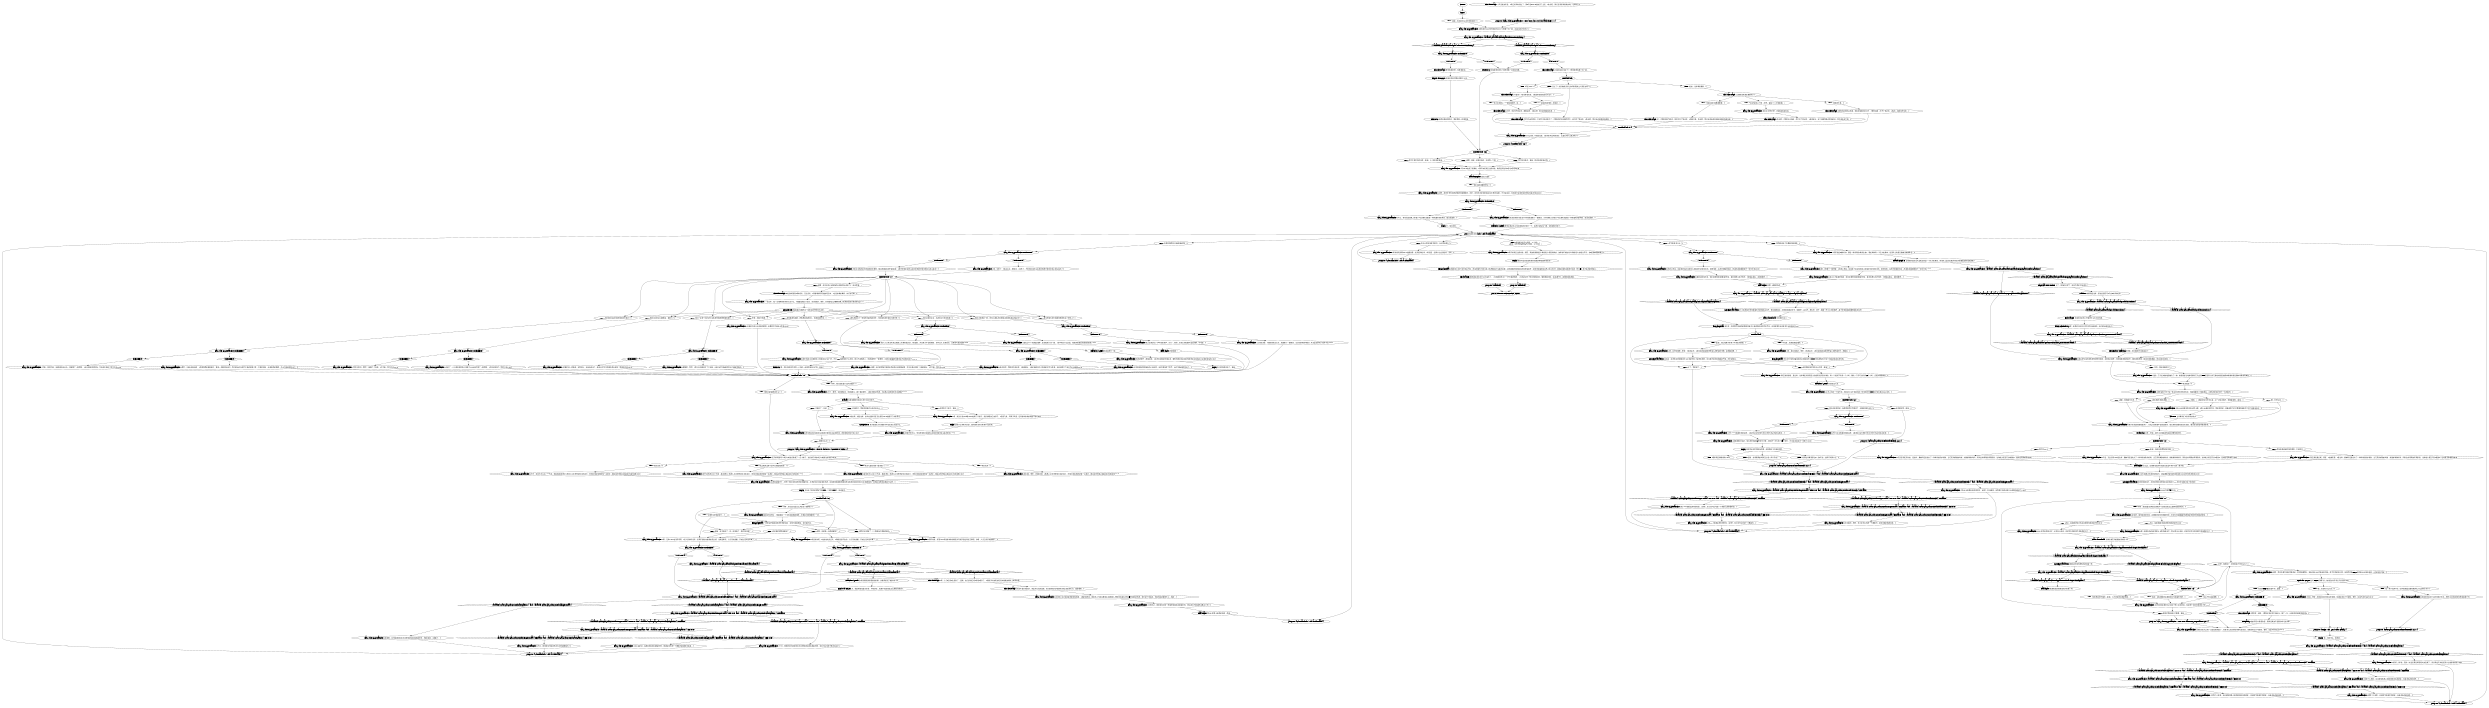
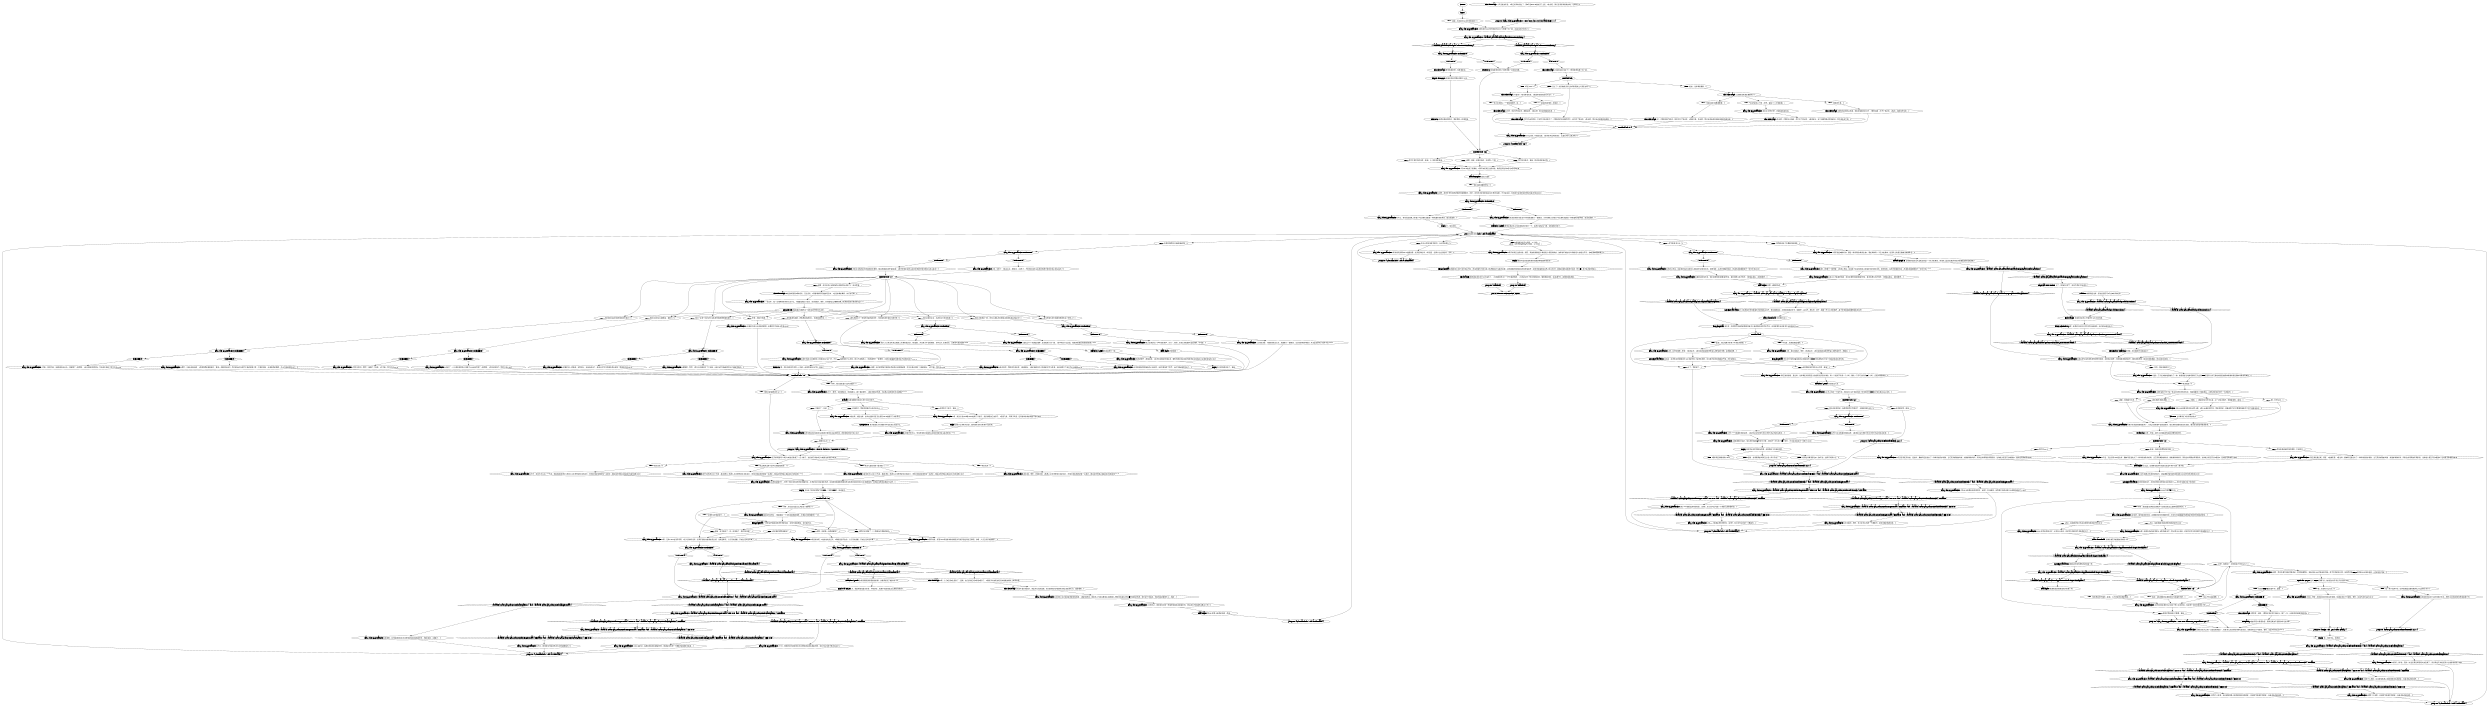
edge "Physical Instrument: 行了，别做白日梦了！你以为我们不知道吗？" -> "Volition: 如果真是这样，那这些器官可*不会**共同*运作。": now "Physical Instrument: 行了，别做白日梦了！你以为我们不知道吗？" -> "Endurance: 那是因为某些人不懂得什么叫大局为重。"
